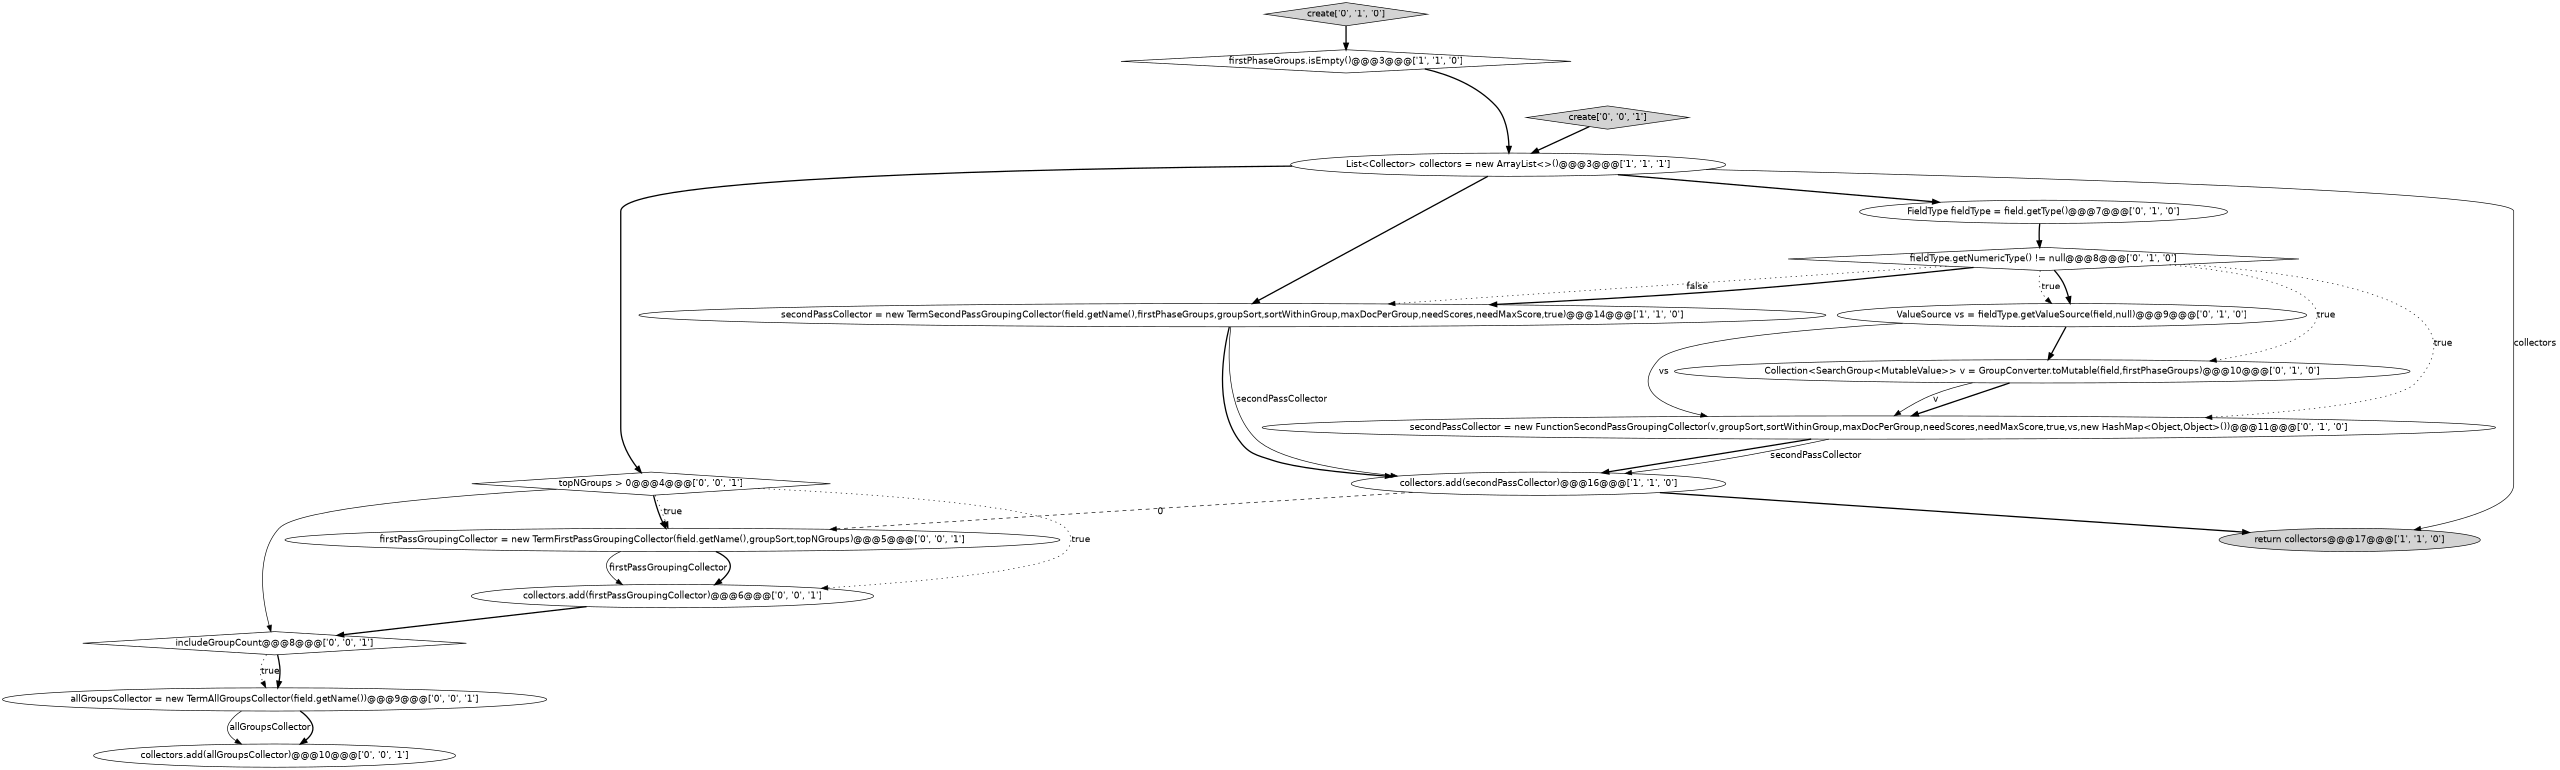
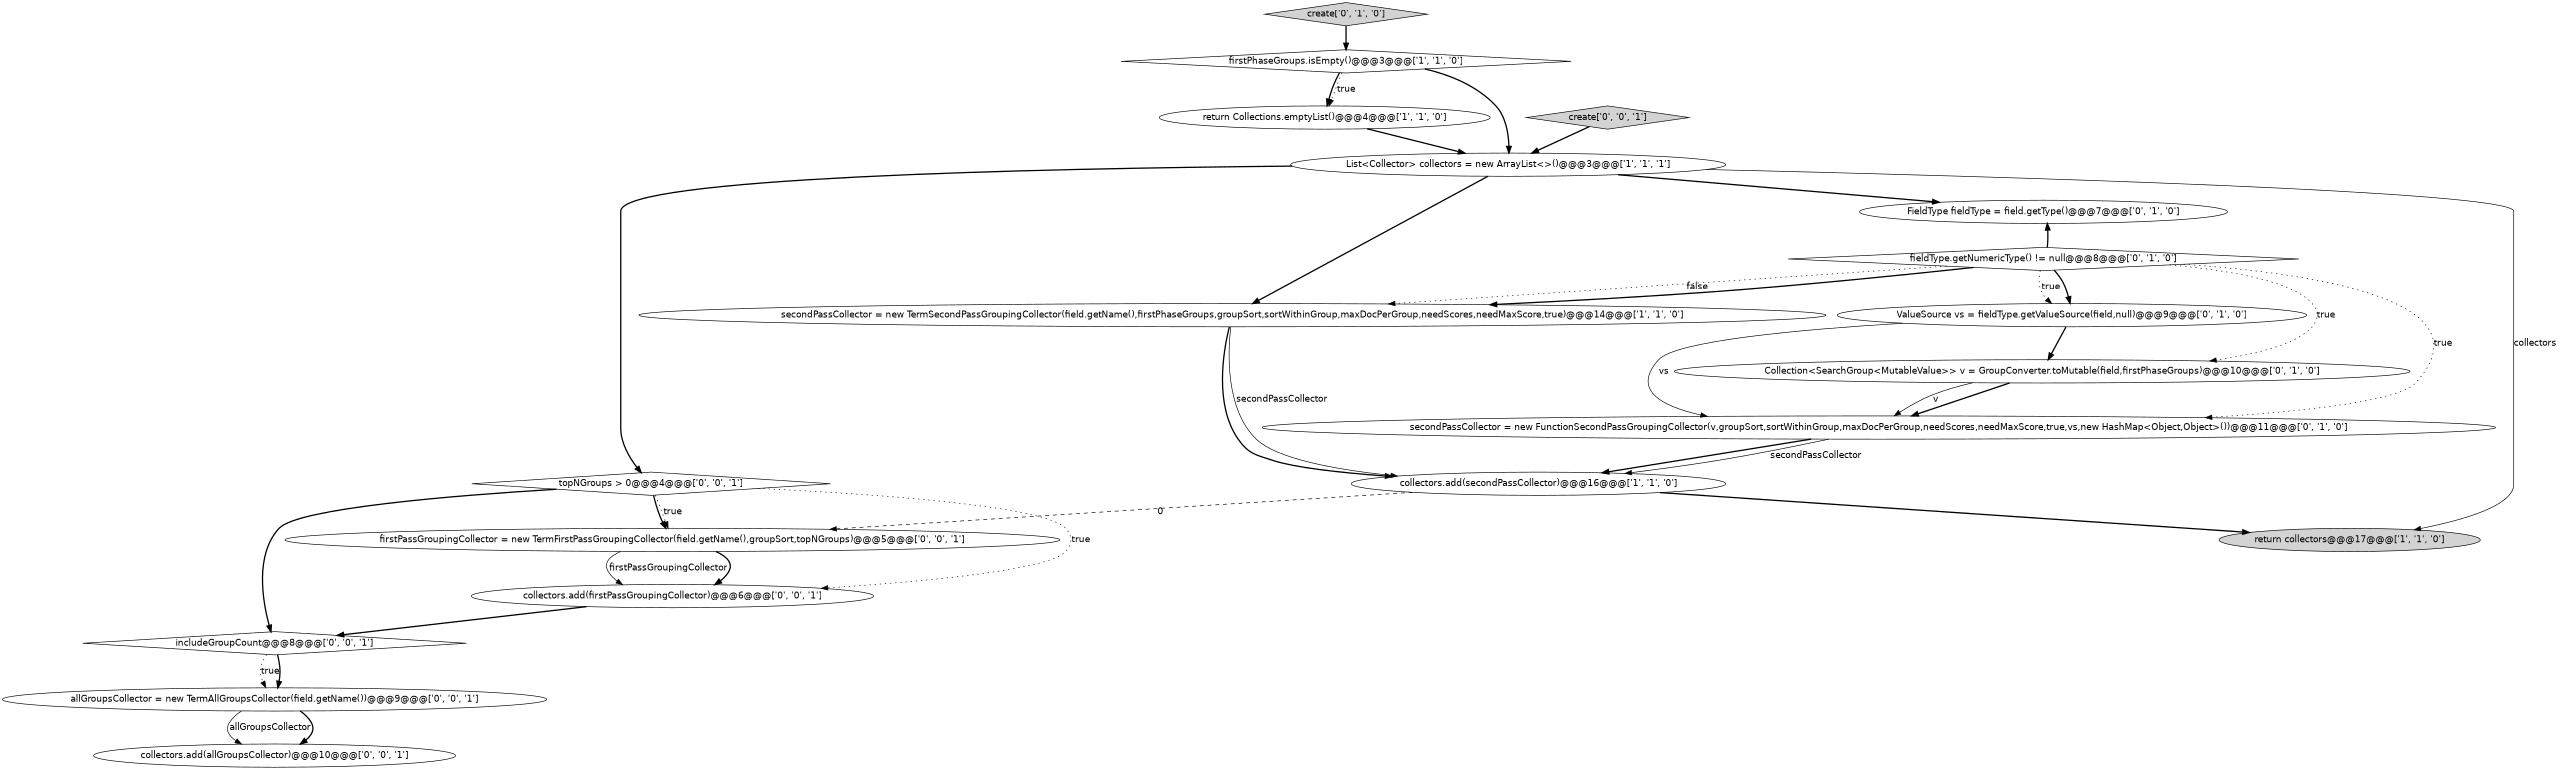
node "return Collections.emptyList()@@@4@@@['1', '1', '0']": added
edge "FieldType fieldType = field.getType()@@@7@@@['0', '1', '0']" -> "fieldType.getNumericType() != null@@@8@@@['0', '1', '0']": reversed
edge "topNGroups > 0@@@4@@@['0', '0', '1']" -> "includeGroupCount@@@8@@@['0', '0', '1']": style solid -> bold
